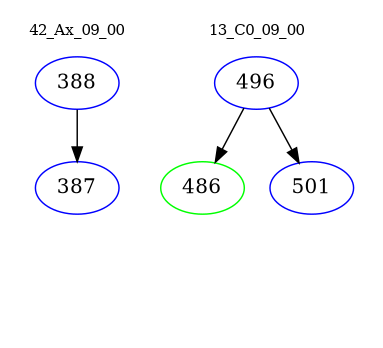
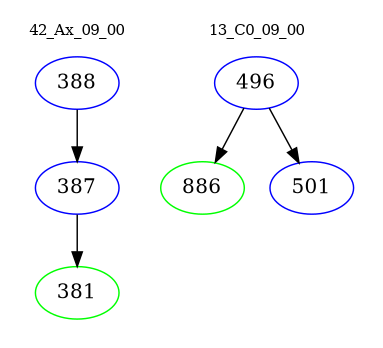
node "486": label "486" -> "886"
node "381": added
